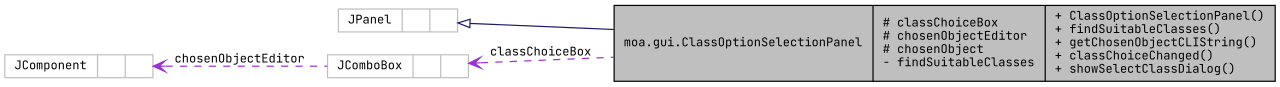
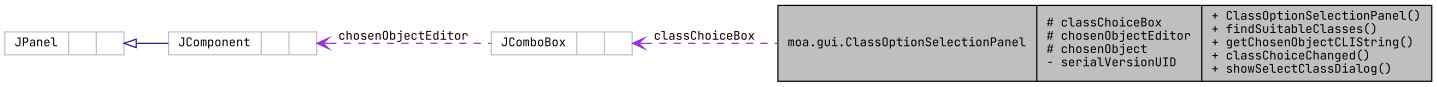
edge "moa.gui.ClassOptionSelectionPanel" -> "JPanel": now "JComponent" -> "JPanel"
node "moa.gui.ClassOptionSelectionPanel": text "- findSuitableClasses" -> "- serialVersionUID"
